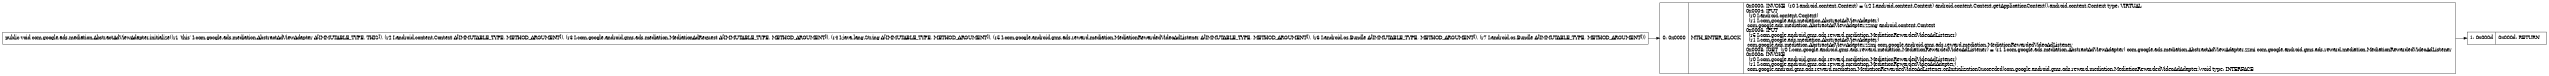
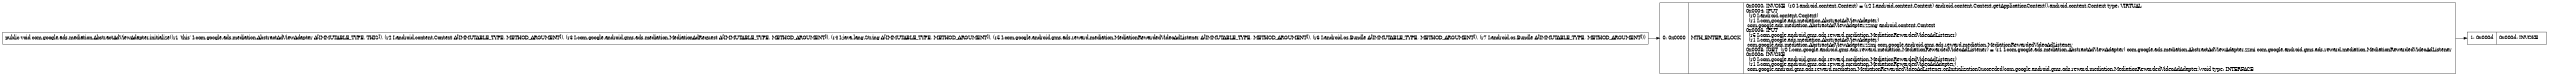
node "1: 0x000d": text "0x000d: RETURN" -> "0x000d: INVOKE"
